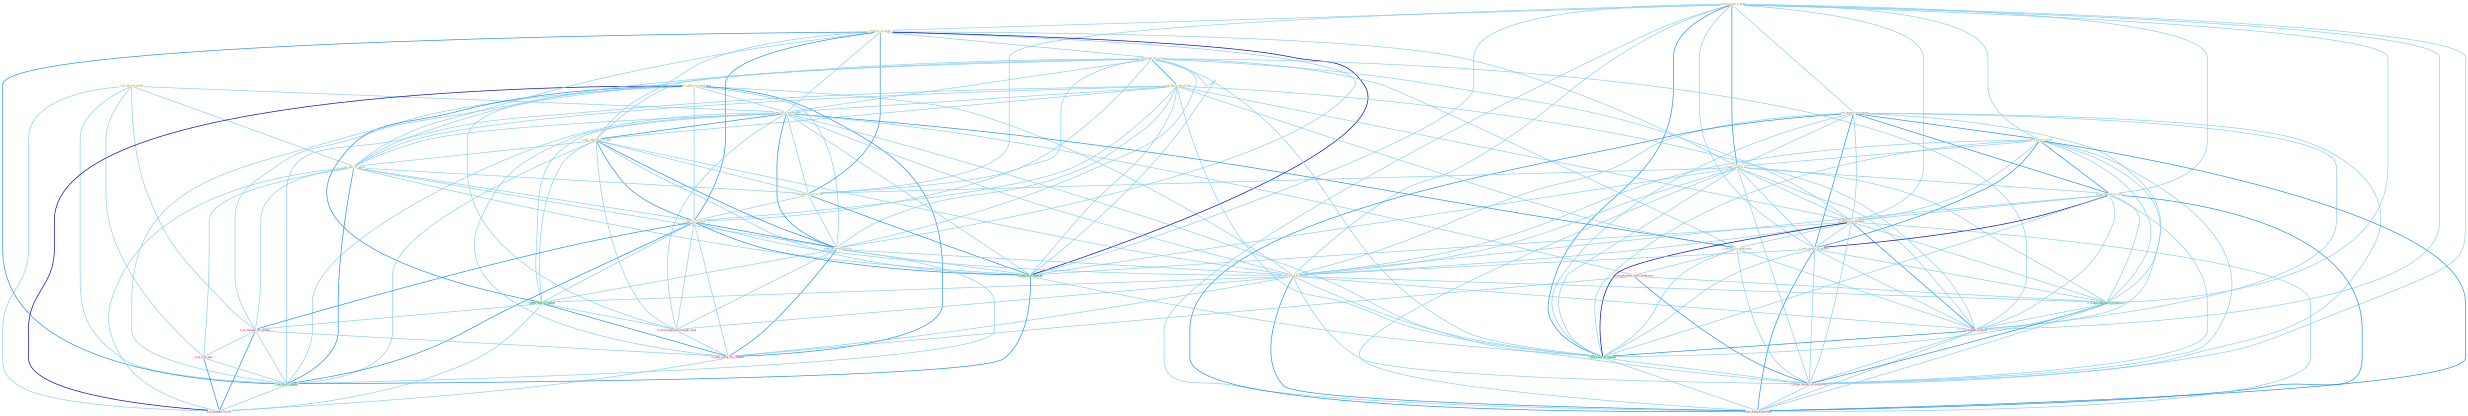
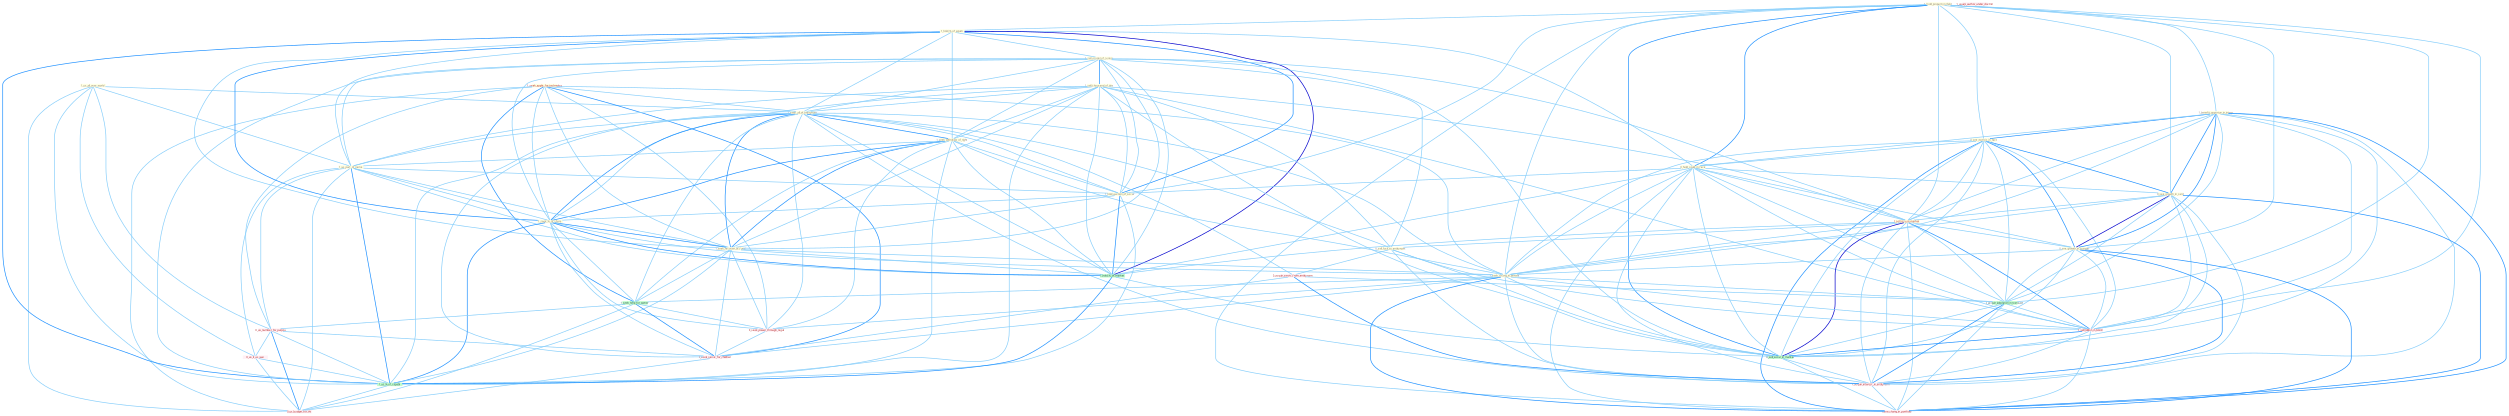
node "1_usurp_author_under_doctrin": added
node "1_seek_applic_for_technolog": fontcolor #8b7d6b -> #b22222
edge "1_sell_model_of_center" -- "1_sell_billion_in_bond": removed
node "1_see_opportun_in_integr": label "1_see_opportun_in_integr" -> "1_benefit_opportun_in_integr"
edge "1_hold_properti_in_field" -- "1_acquir_interest_in_entitynam": removed
edge "1_sell_thousand_of_tire" -- "1_hold_auction_of_secur": added
edge "1_seek_applic_for_technolog" -- "0_us_budget_for_thi": color #0000cd -> #87cefa
edge "1_hold_properti_in_field" -- "1_hold_%_of_market": removed
edge "1_seek_all_of_entitynam" -- "0_sell_facil_to_entitynam": color #1e90ff -> #87cefa
edge "1_seek_%_of_share" -- "0_us_number_for_purpos": now "1_seek_%_of_share" -- "1_seek_all_of_entitynam"
edge "1_seek_recoveri_of_fund" -- "0_seek_servic_for_children": color #1e90ff -> #87cefa
edge "0_see_growth_in_quarter" -- "1_acquir_interest_in_entitynam": color #87cefa -> #1e90ff
node "0_seek_thousand_through_regul": label "0_seek_thousand_through_regul" -> "0_seek_power_through_regul"
edge "1_hold_auction_of_secur" -- "1_us_%_of_capabl": added
edge "0_us_it_as_wai" -- "0_us_budget_for_thi": color #1e90ff -> #87cefa
